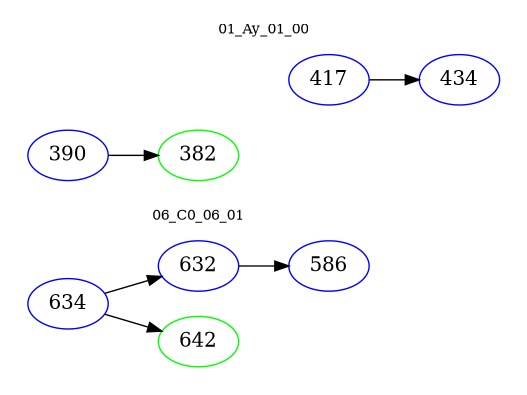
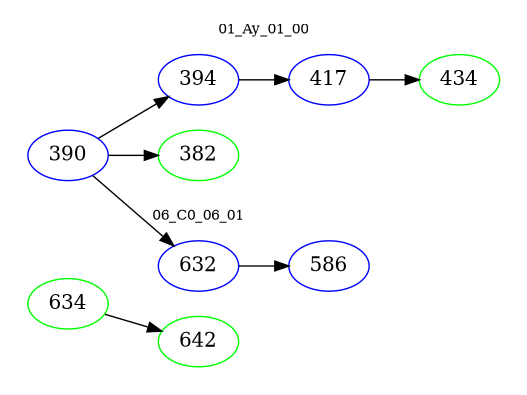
node "394": added
node "434": color blue -> green
edge "634" -> "632": now "390" -> "632"
node "634": color blue -> green
